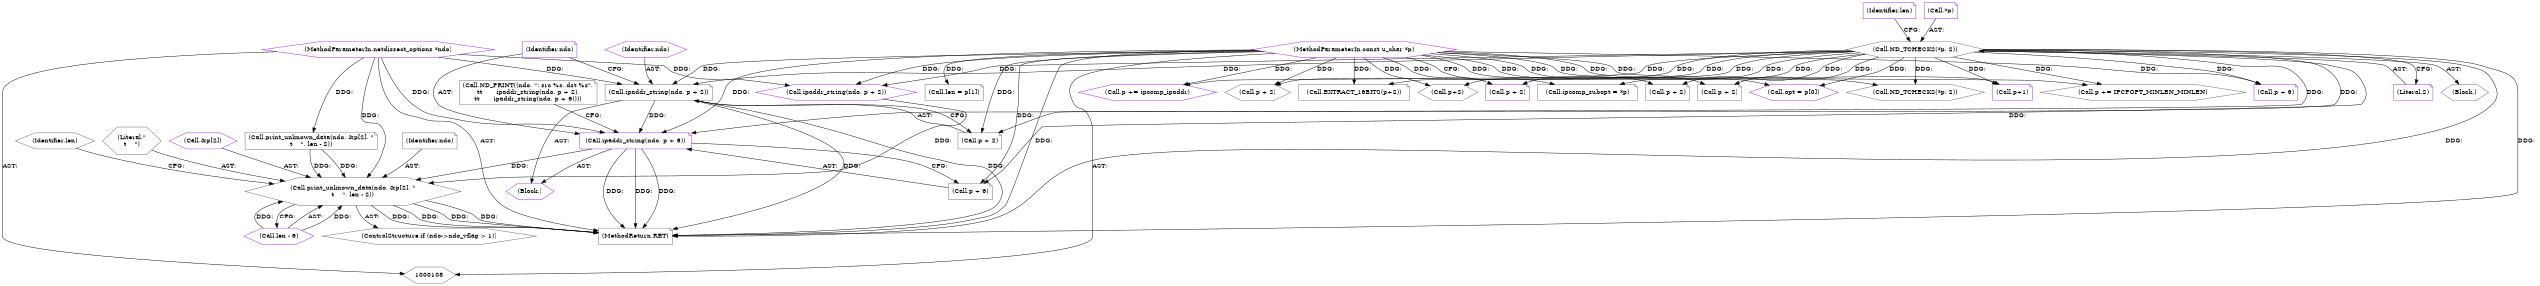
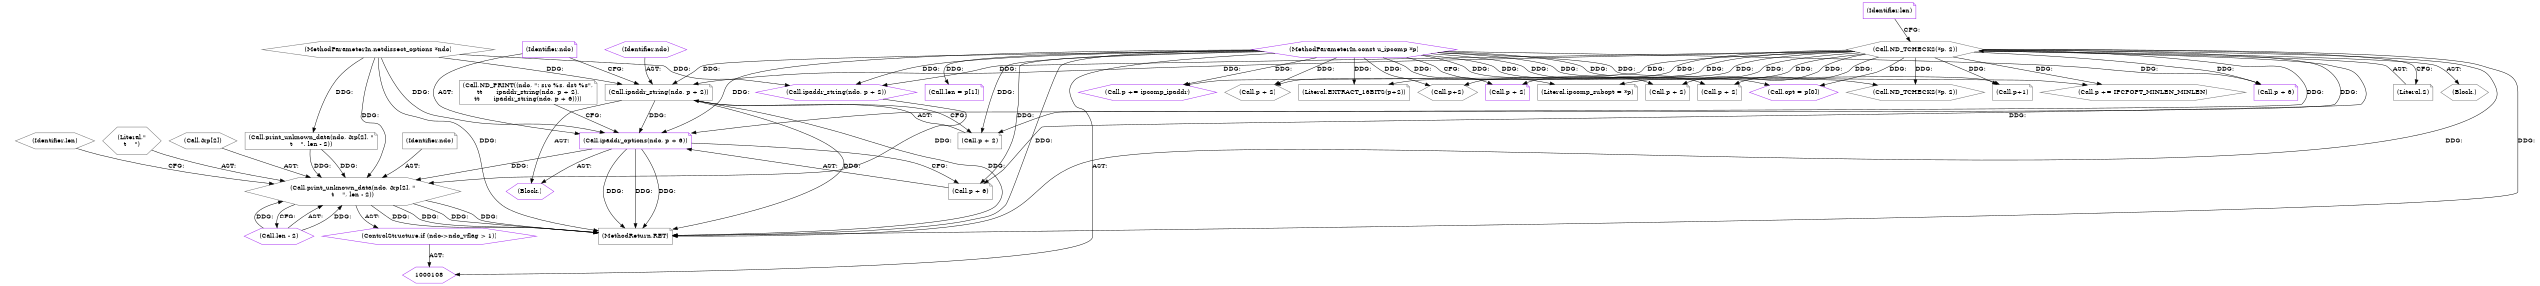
node "(Call,*p)": removed
node "(MethodParameterIn,netdissect_options *ndo)": color purple -> gray40
node "(MethodParameterIn,const u_char *p)": label "(MethodParameterIn,const u_char *p)" -> "(MethodParameterIn,const u_ipcomp *p)"
node "(Call,len = p[1])": color gray40 -> purple
node "(Call,EXTRACT_16BITS(p+2))": label "(Call,EXTRACT_16BITS(p+2))" -> "(Literal,EXTRACT_16BITS(p+2))"
node "(Call,ipcomp_subopt = *p)": label "(Call,ipcomp_subopt = *p)" -> "(Literal,ipcomp_subopt = *p)"
node "(Call,p+1)": color purple -> gray40
node "(Literal,2)": color purple -> gray40
node "(Call,&p[2])": color purple -> gray40
edge "(MethodParameterIn,netdissect_options *ndo)" -> "(MethodReturn,RET)": label "AST: " -> "DDG: "
node "(Call,ipaddr_string(ndo, p + 6))": label "(Call,ipaddr_string(ndo, p + 6))" -> "(Call,ipaddr_options(ndo, p + 6))"
edge "(MethodParameterIn,netdissect_options *ndo)" -> "1000108": now "(ControlStructure,if (ndo->ndo_vflag > 1))" -> "1000108"
node "(Call,len - 6)": label "(Call,len - 6)" -> "(Call,len - 2)"
node "(ControlStructure,if (ndo->ndo_vflag > 1))": color gray40 -> purple
node "1000108": color gray40 -> purple
